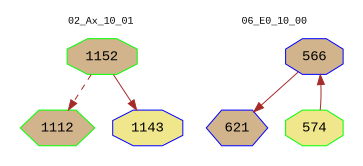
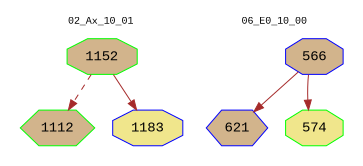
edge "574" -> "566": reversed
node "1143": label "1143" -> "1183"
